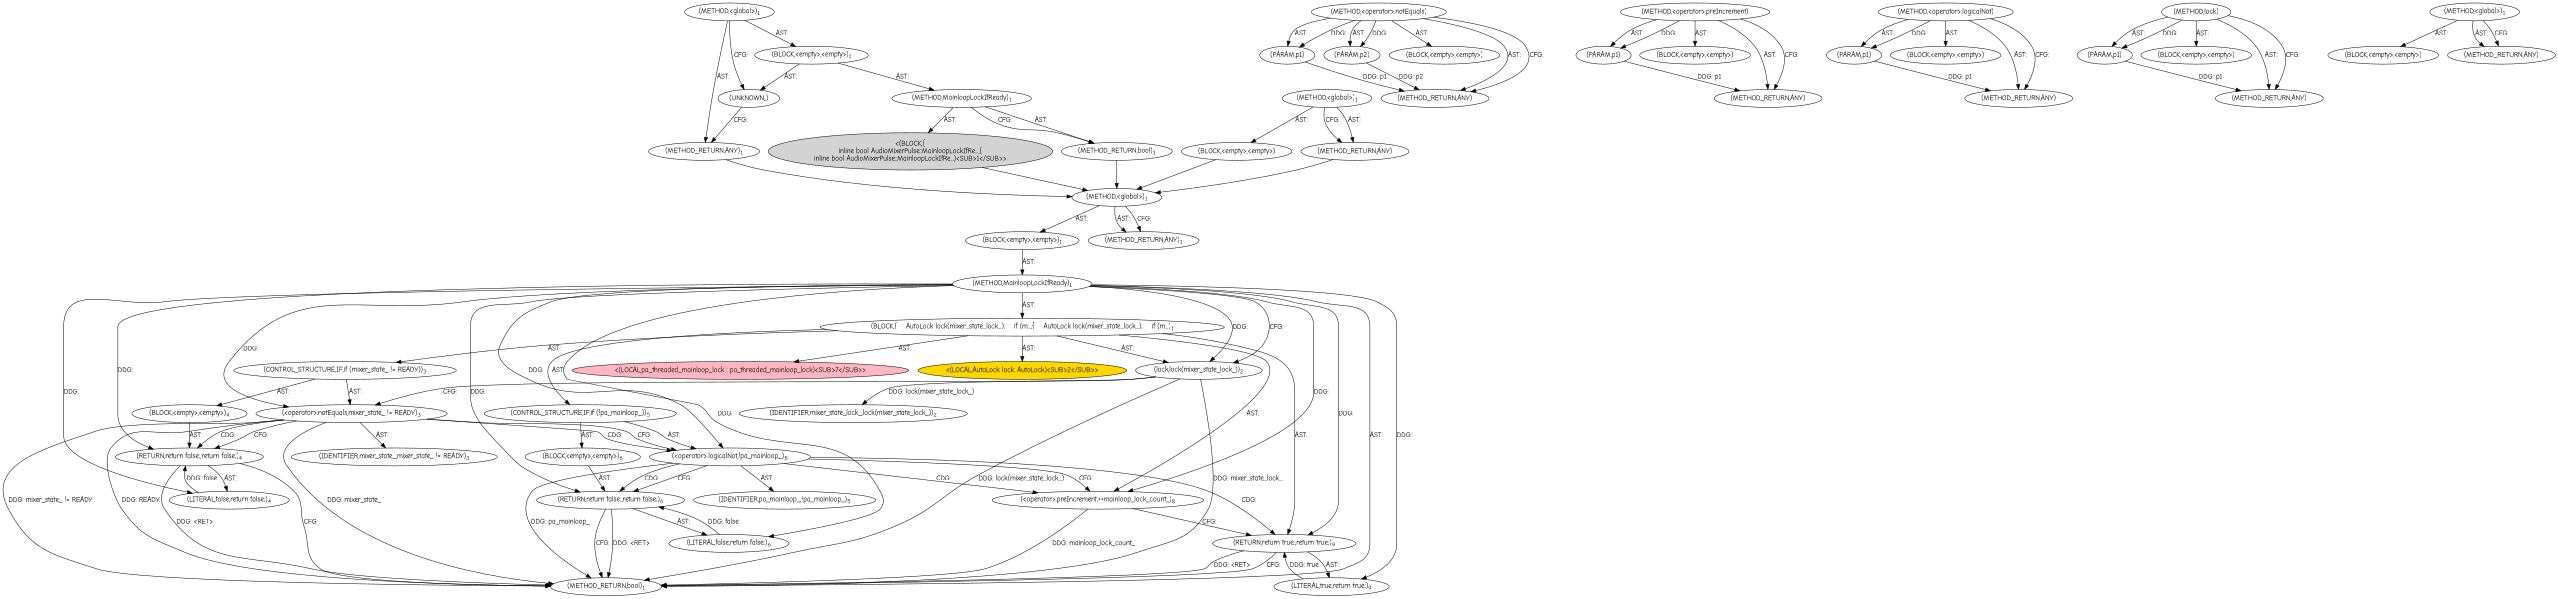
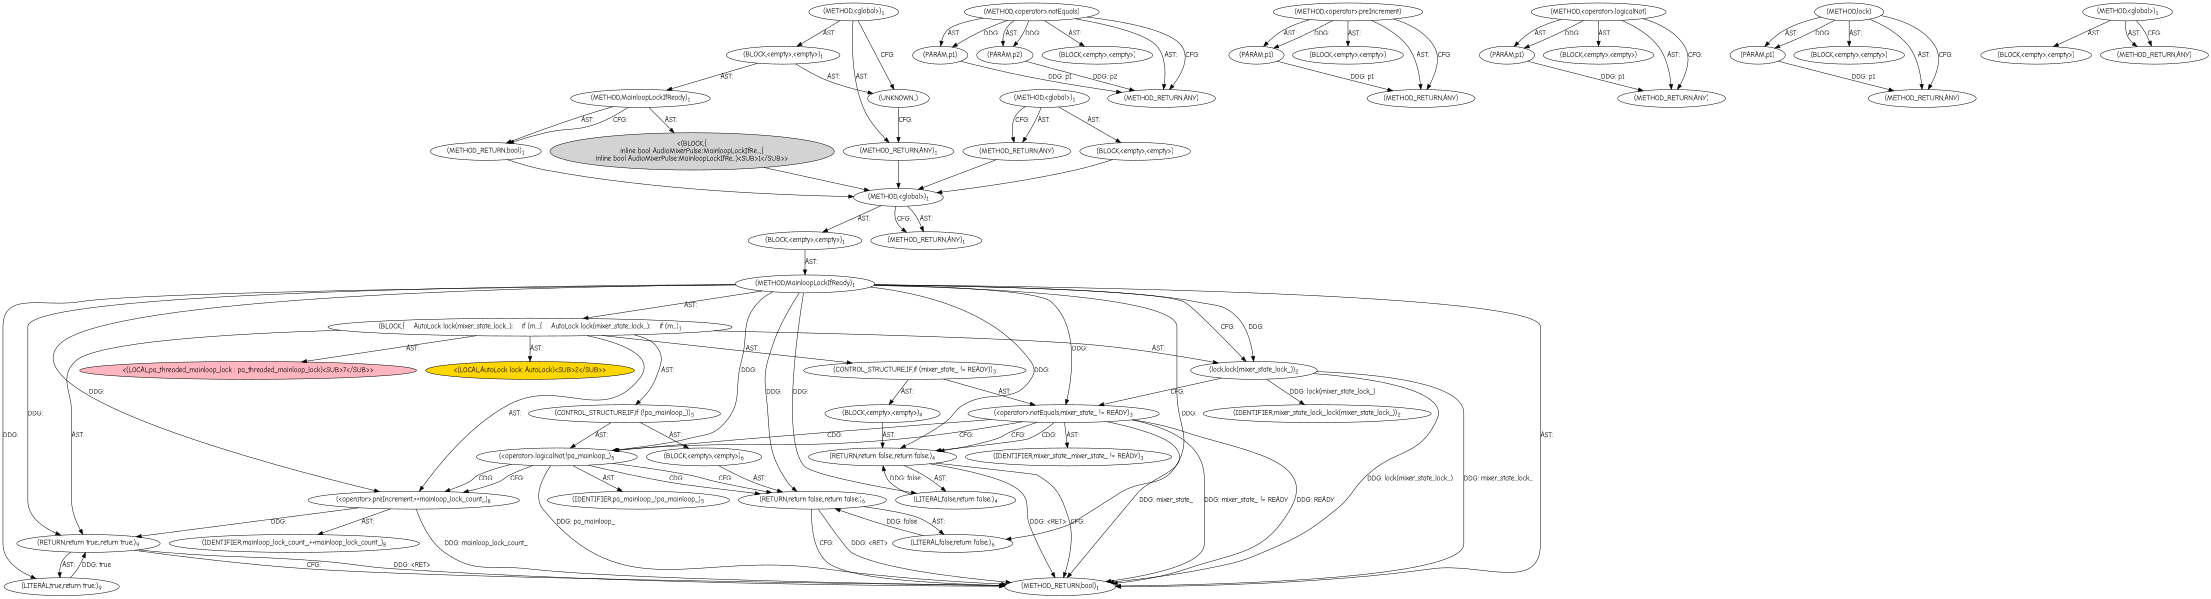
edge "(<operator>.logicalNot,!pa_mainloop_)" -> "(RETURN,return true;,return true;)": removed, label "CDG:"
edge "(<operator>.preIncrement,++mainloop_lock_count_)" -> "(RETURN,return true;,return true;)": label "CFG: " -> "DDG: "
node "(IDENTIFIER,mainloop_lock_count_,++mainloop_lock_count_)": added
